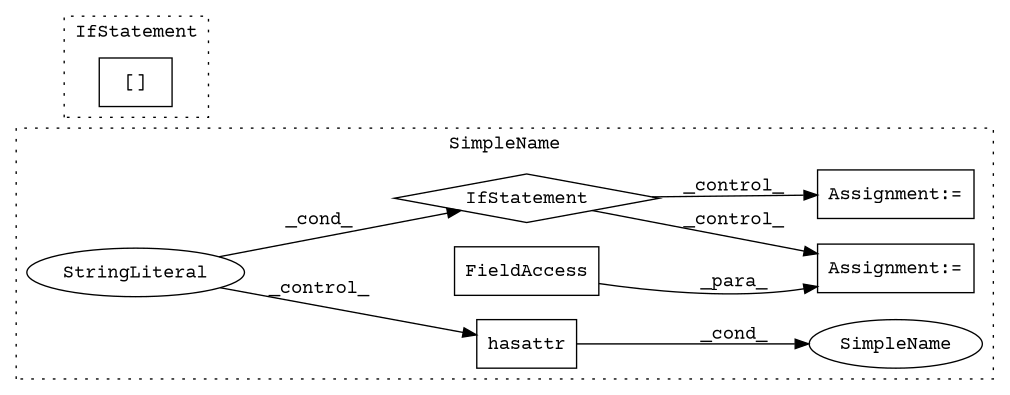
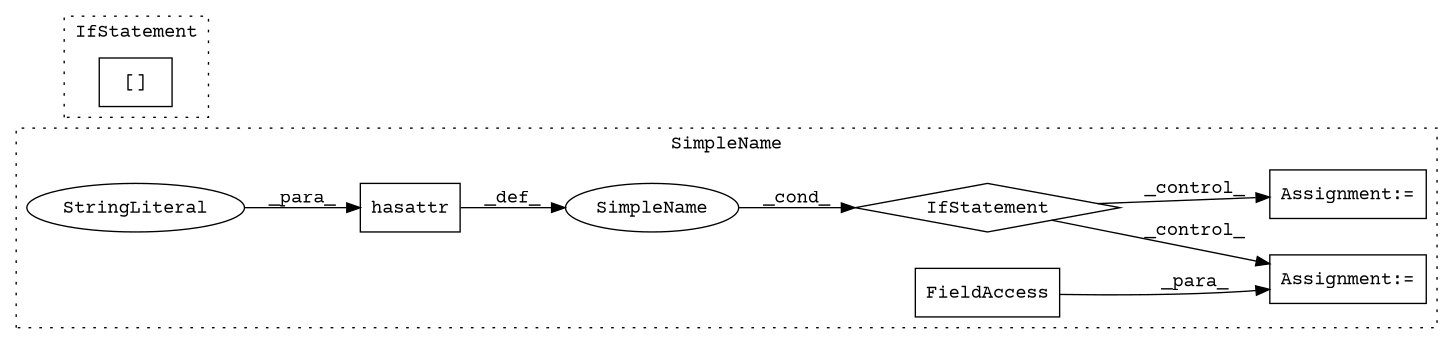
edge "StringLiteral" -> "IfStatement": now "SimpleName" -> "IfStatement"
edge "StringLiteral" -> "hasattr": label "_control_" -> "_para_"
edge "hasattr" -> "SimpleName": label "_cond_" -> "_def_"
